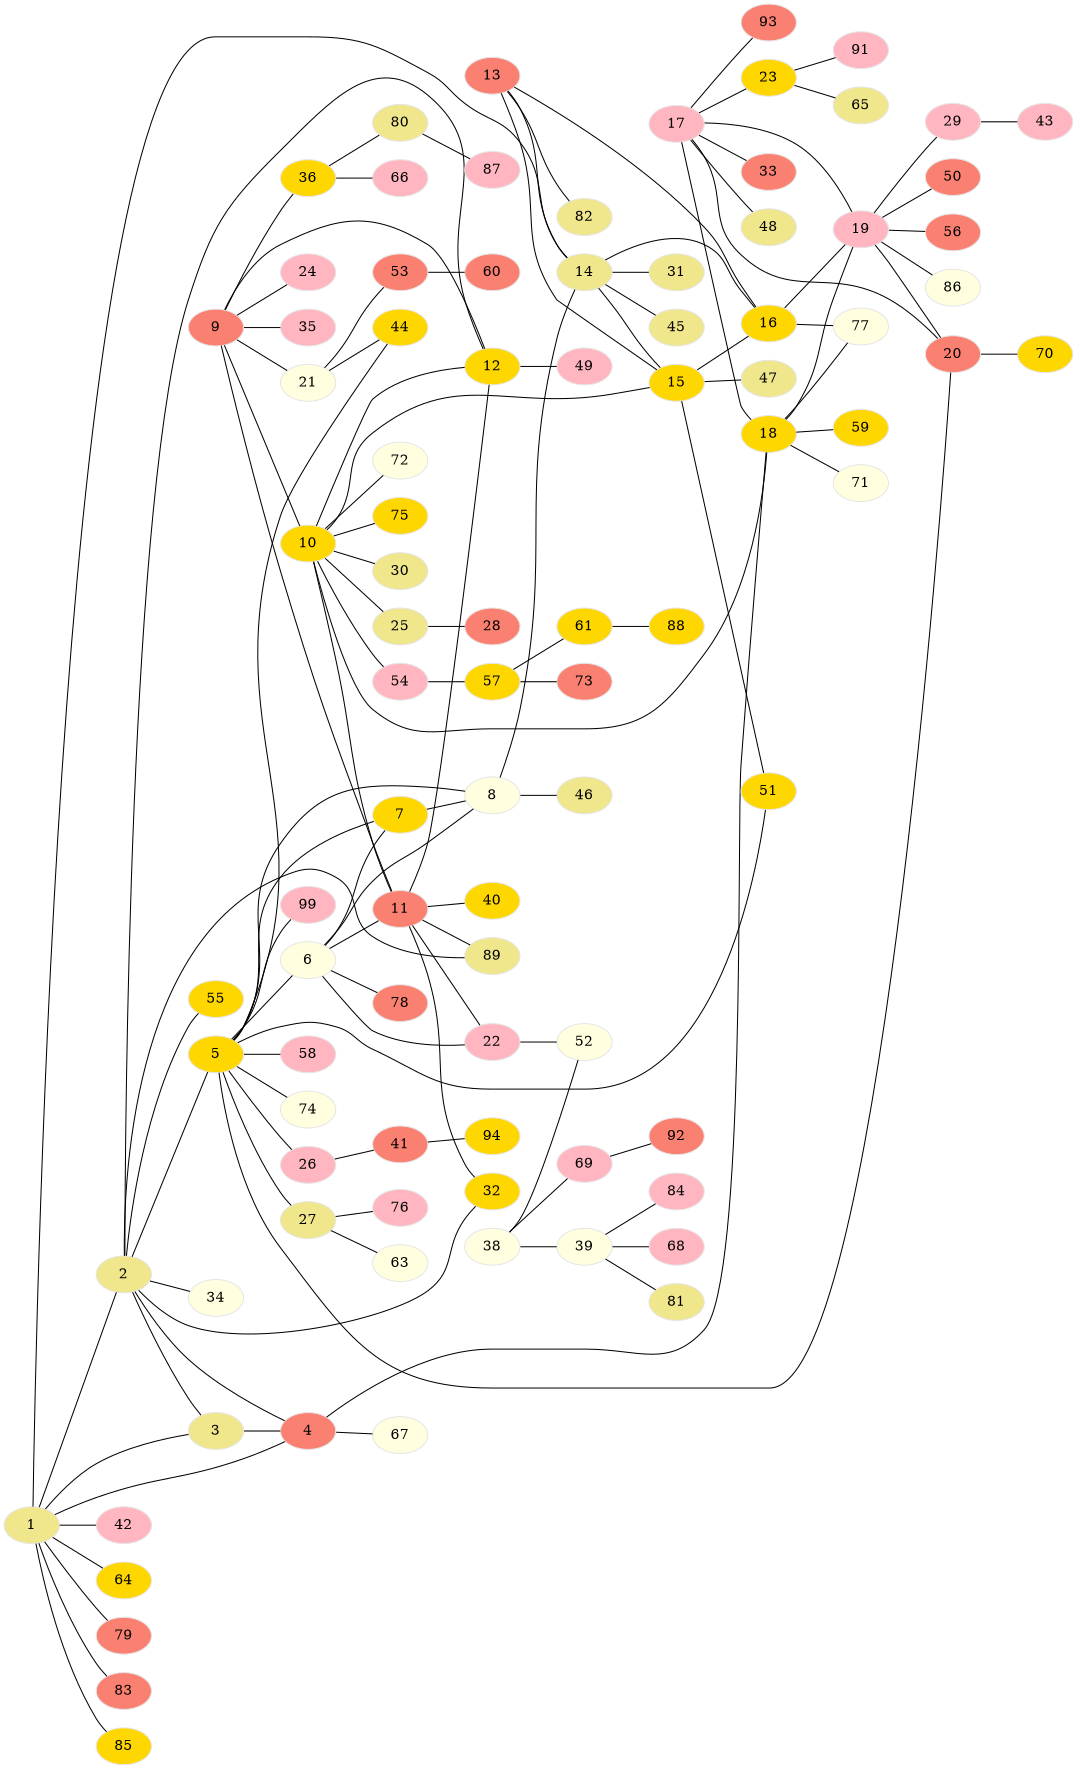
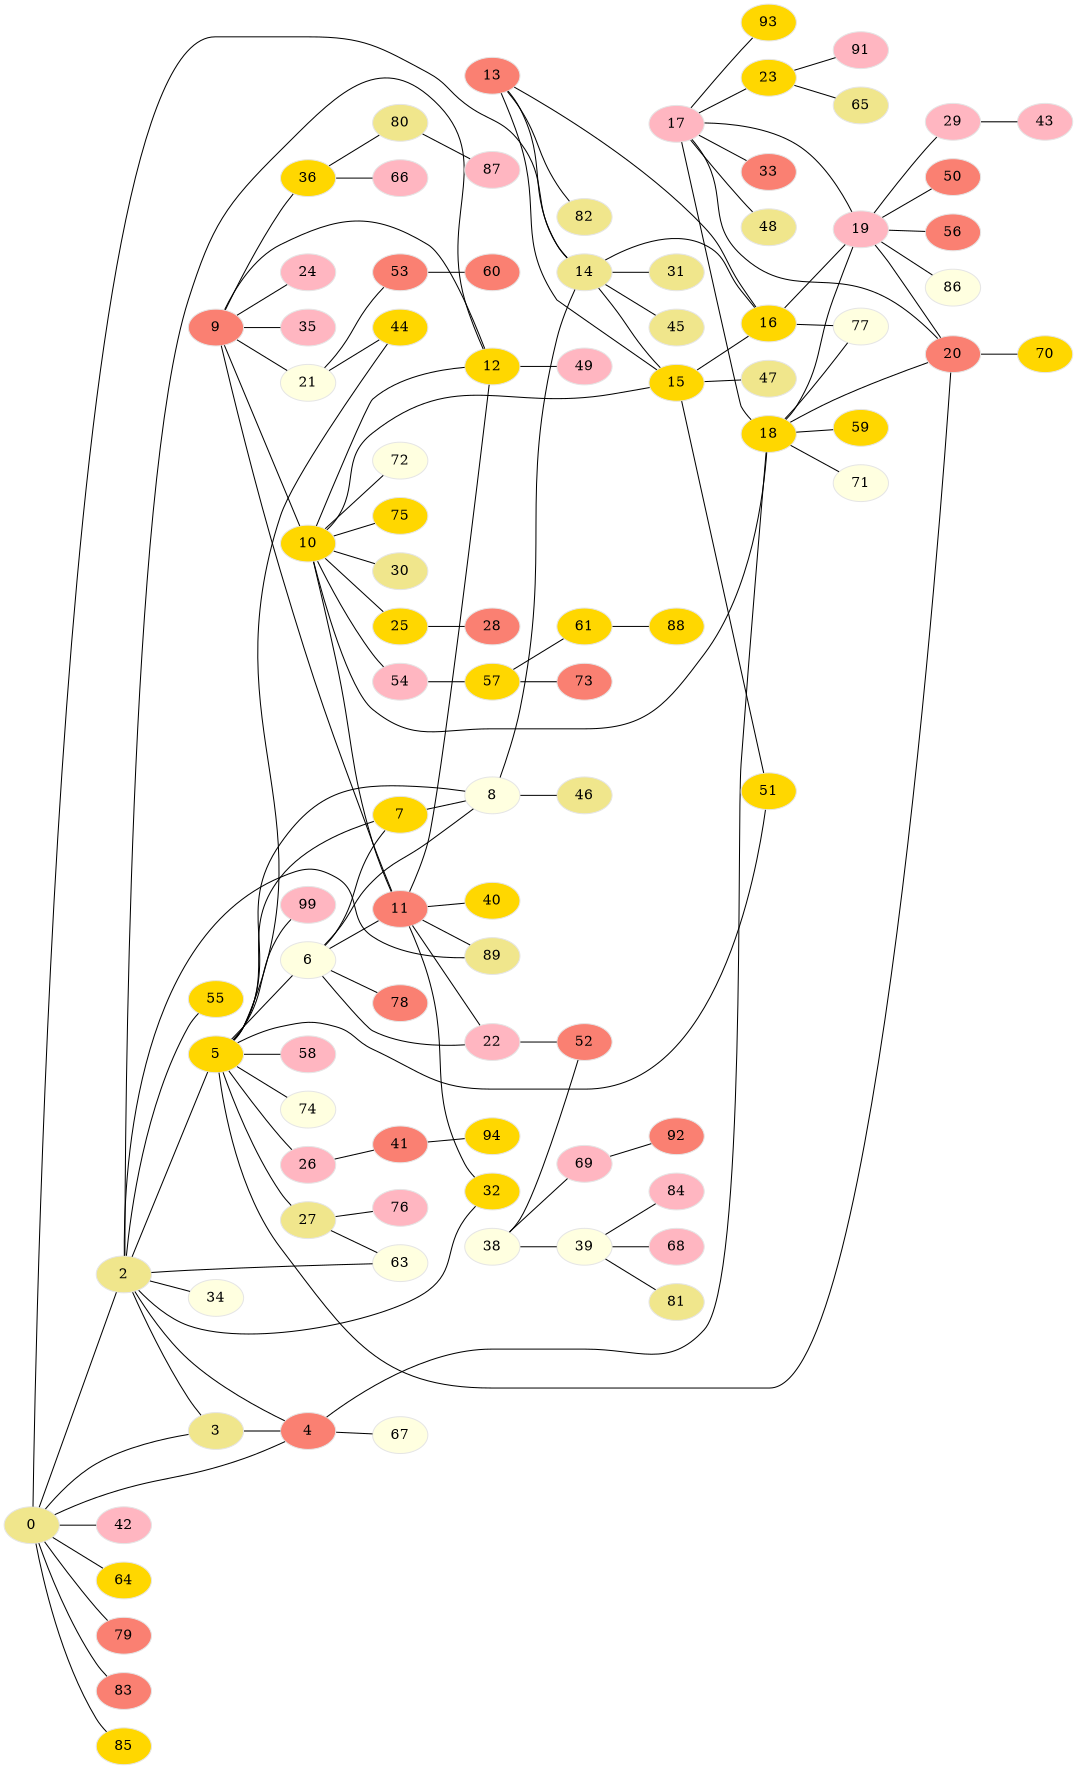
node "93": fillcolor salmon -> gold
edge "20" -- "18": added
node "25": fillcolor khaki -> gold
node "52": fillcolor lightyellow -> salmon
edge "63" -- "2": added
node "1": label "1" -> "0"
